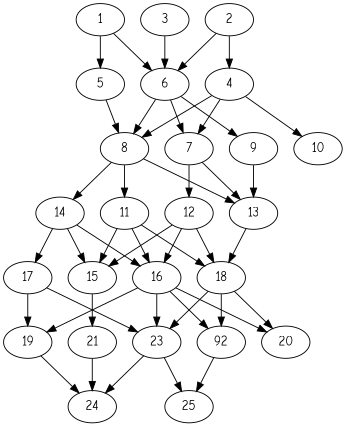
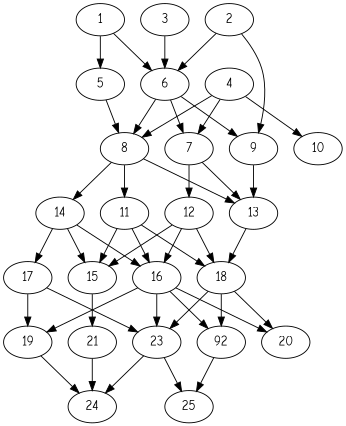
edge "2" -> "4": now "2" -> "9"
